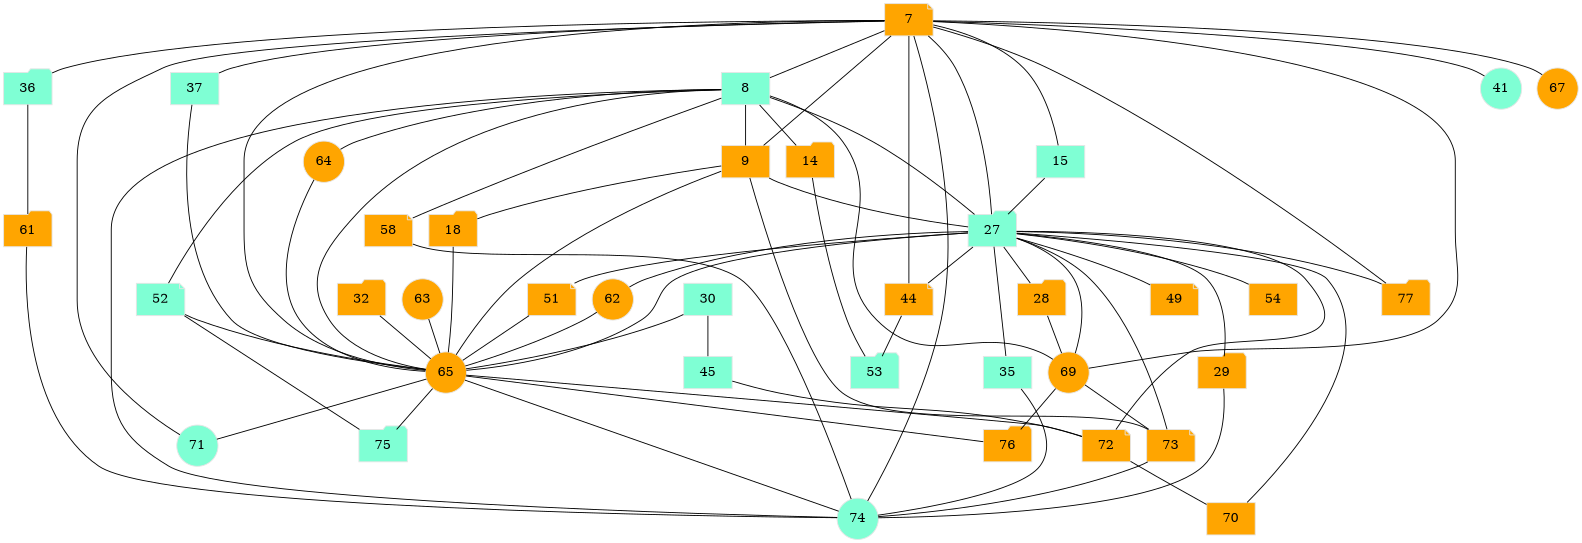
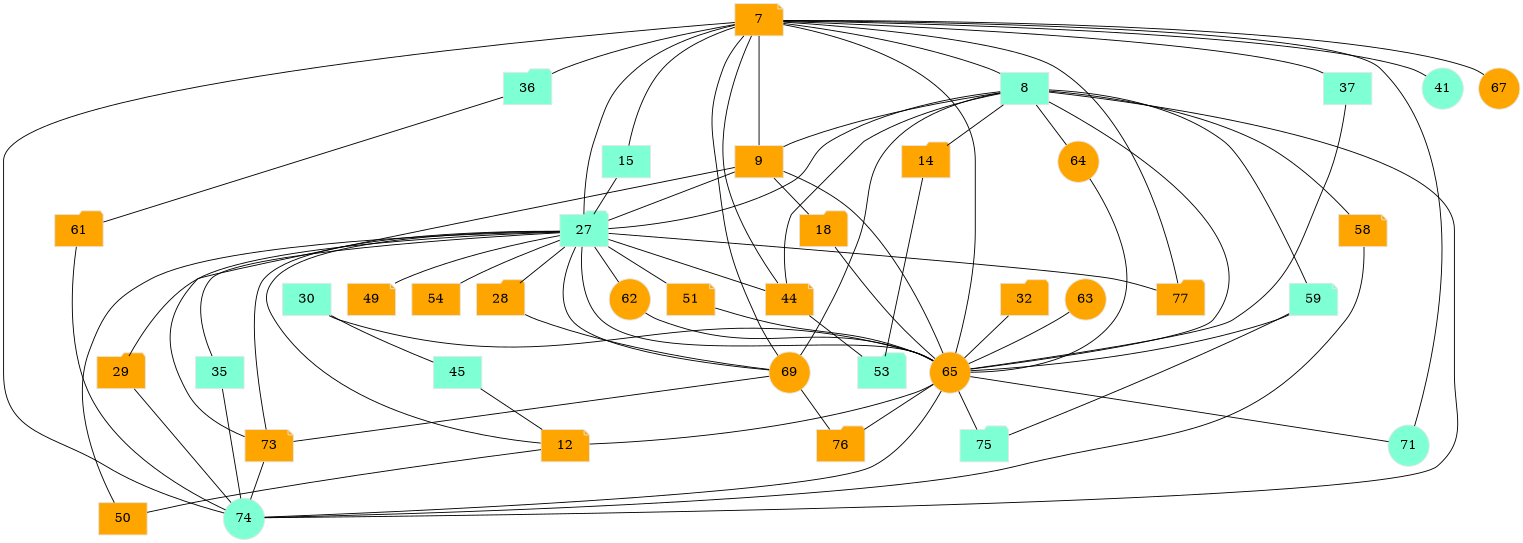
edge "8" -- "44": added
node "52": label "52" -> "59"
node "72": label "72" -> "12"
node "70": label "70" -> "50"
